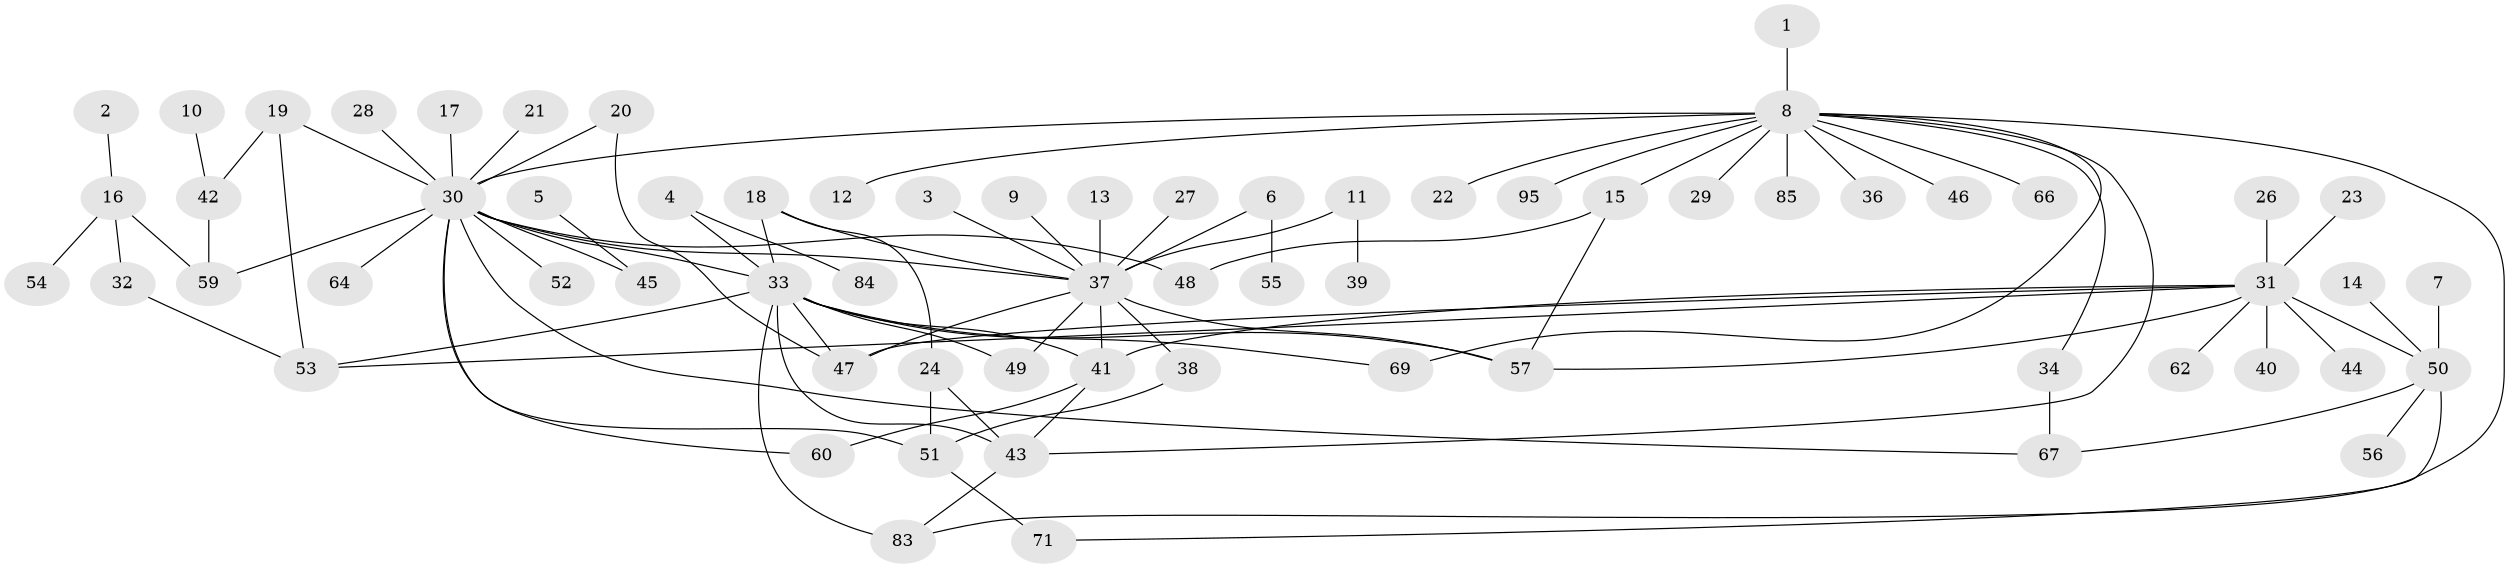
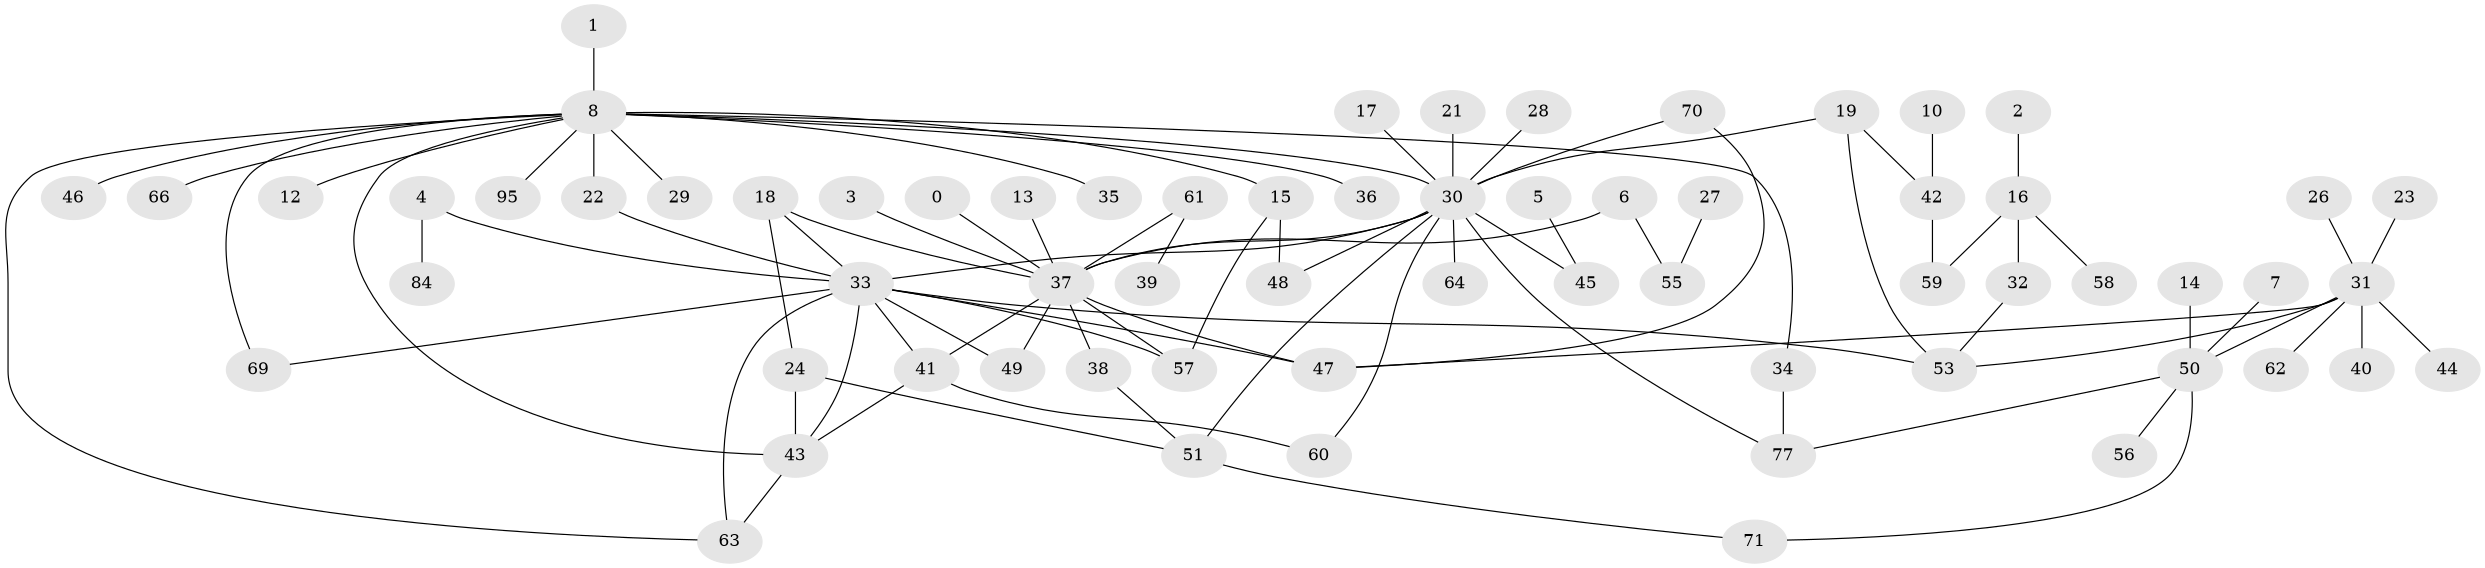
node "20": label "20" -> "70"
node "9": label "9" -> "0"
node "11": label "11" -> "61"
node "85": label "85" -> "35"
edge "30" -- "59": removed
edge "27" -- "37": now "27" -- "55"
edge "22" -- "33": added
node "54": label "54" -> "58"
node "52": removed
edge "31" -- "41": removed
edge "31" -- "57": removed
node "67": label "67" -> "77"
node "83": label "83" -> "63"
